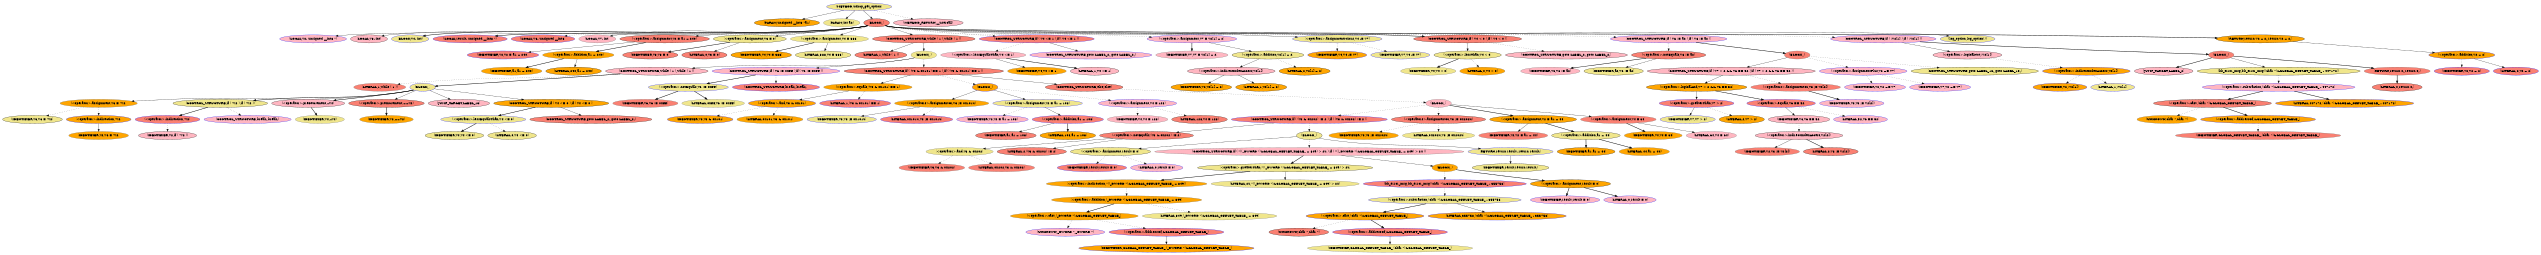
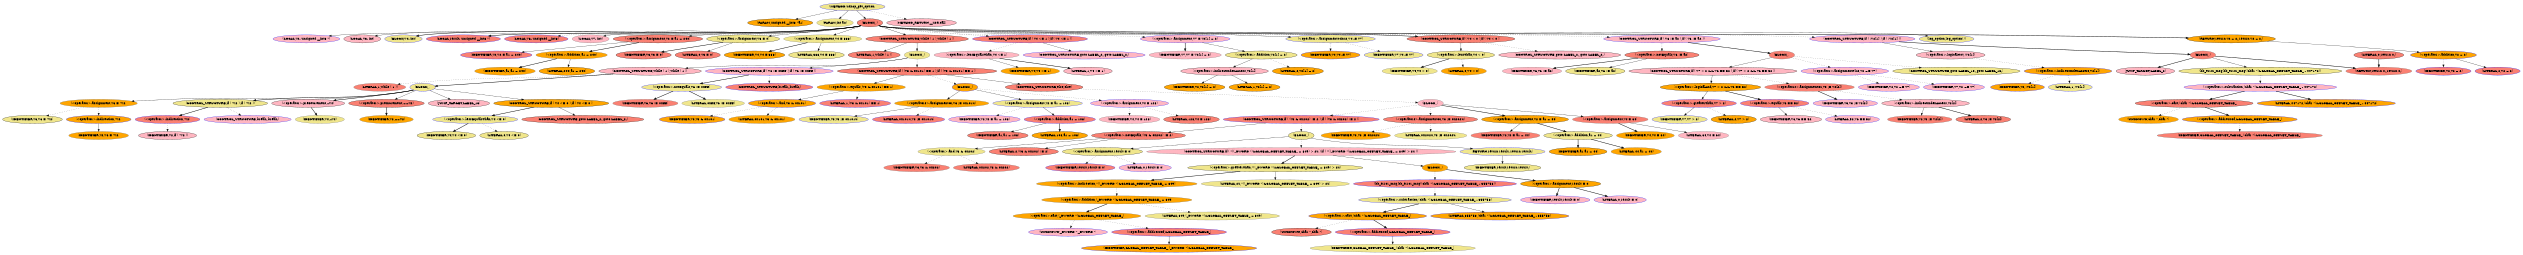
edge "(RETURN,return 0;,return 0;)" -> "(LITERAL,0,return 0;)": reversed
edge "(IDENTIFIER,v6,v6 == 52)" -> "(<operator>.indirectIndexAccess,v2[2])": now "(<operators>.assignmentOr,v3 |= v2[2])" -> "(<operator>.indirectIndexAccess,v2[2])"
